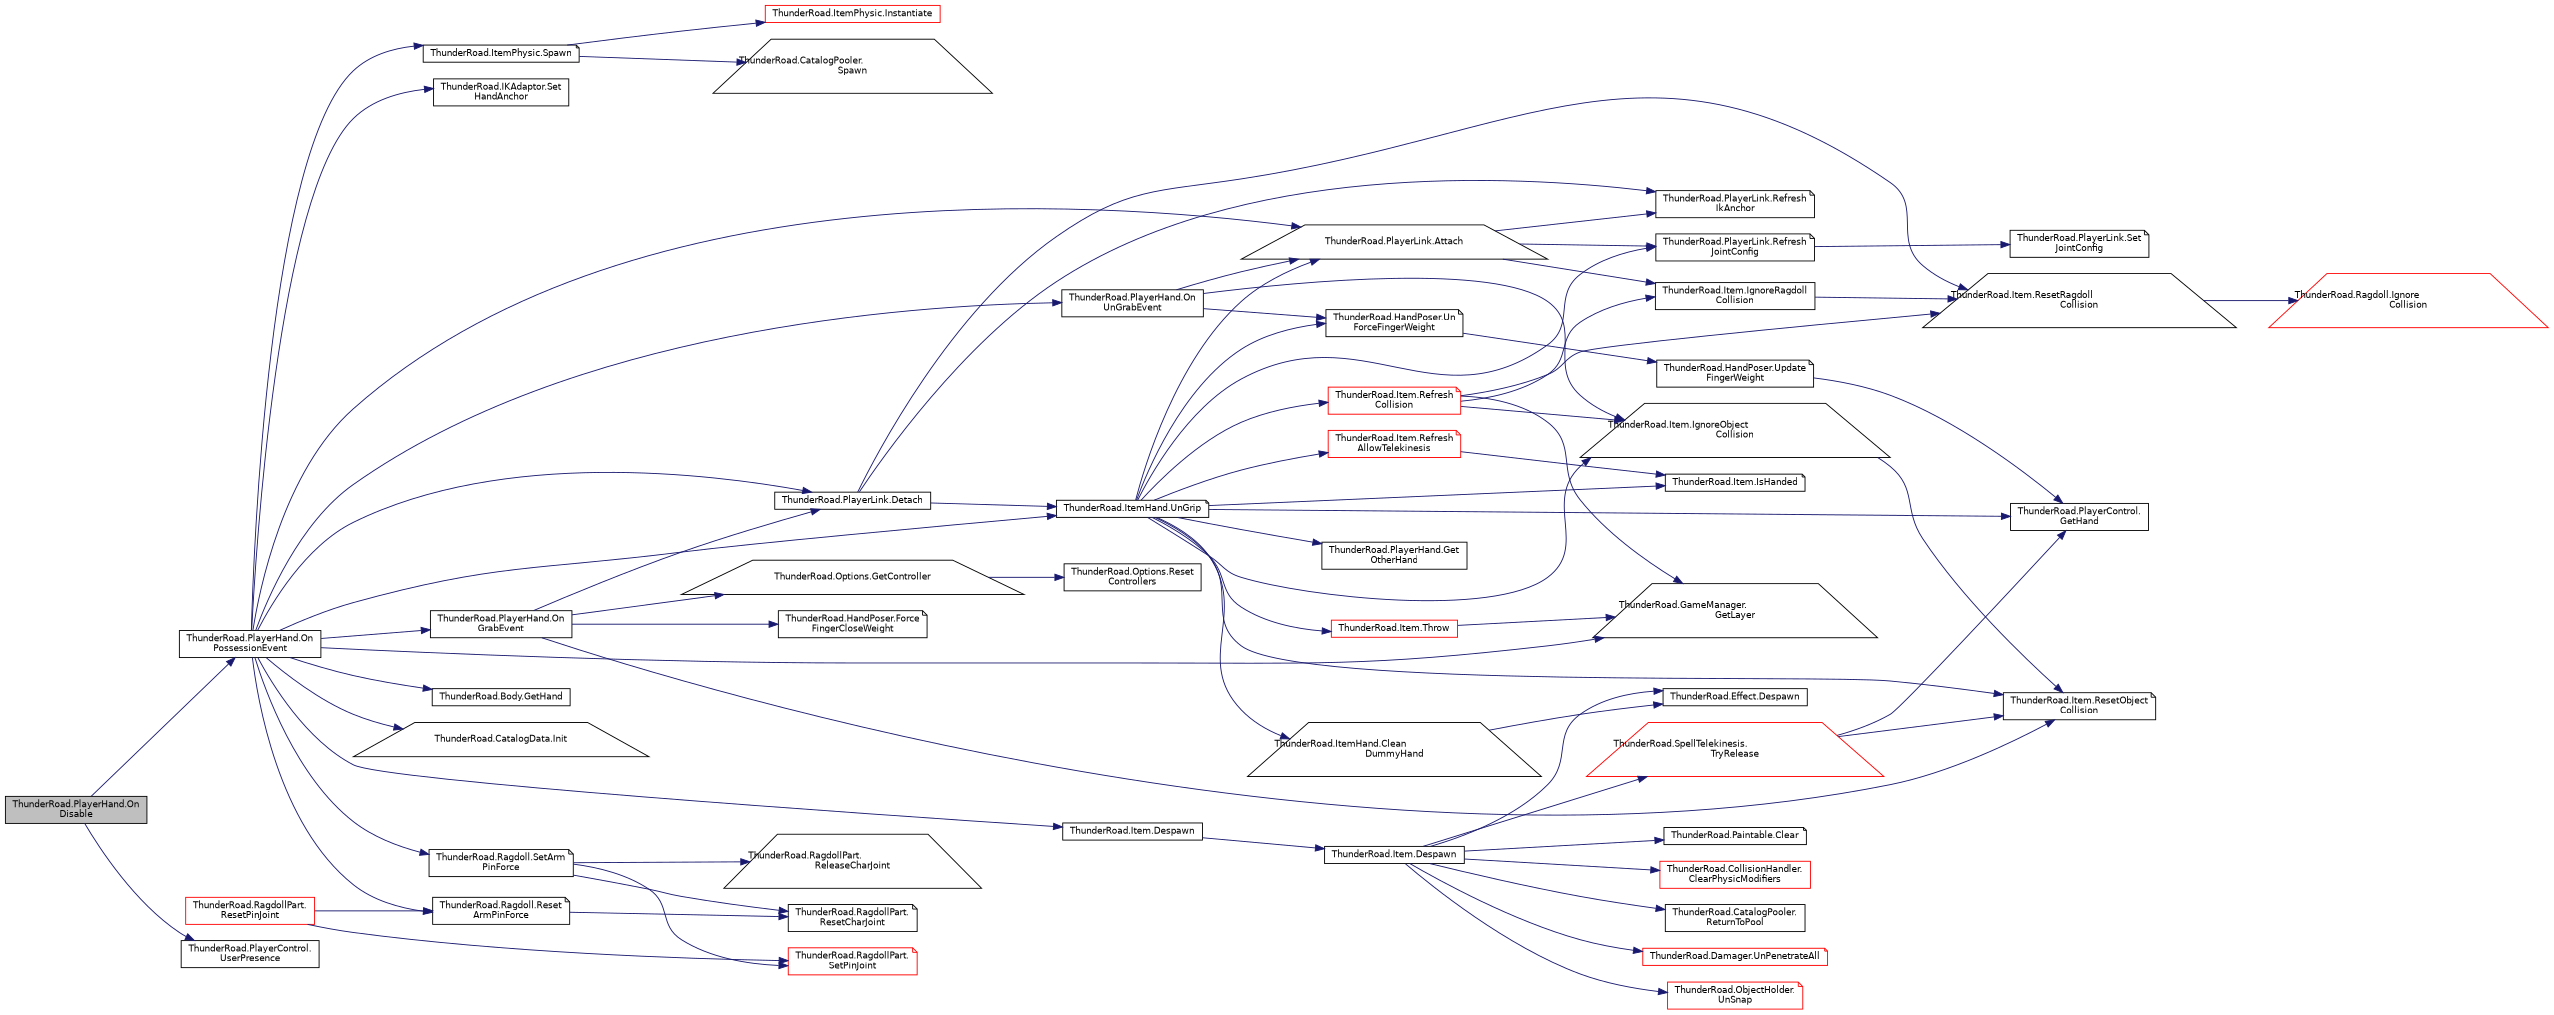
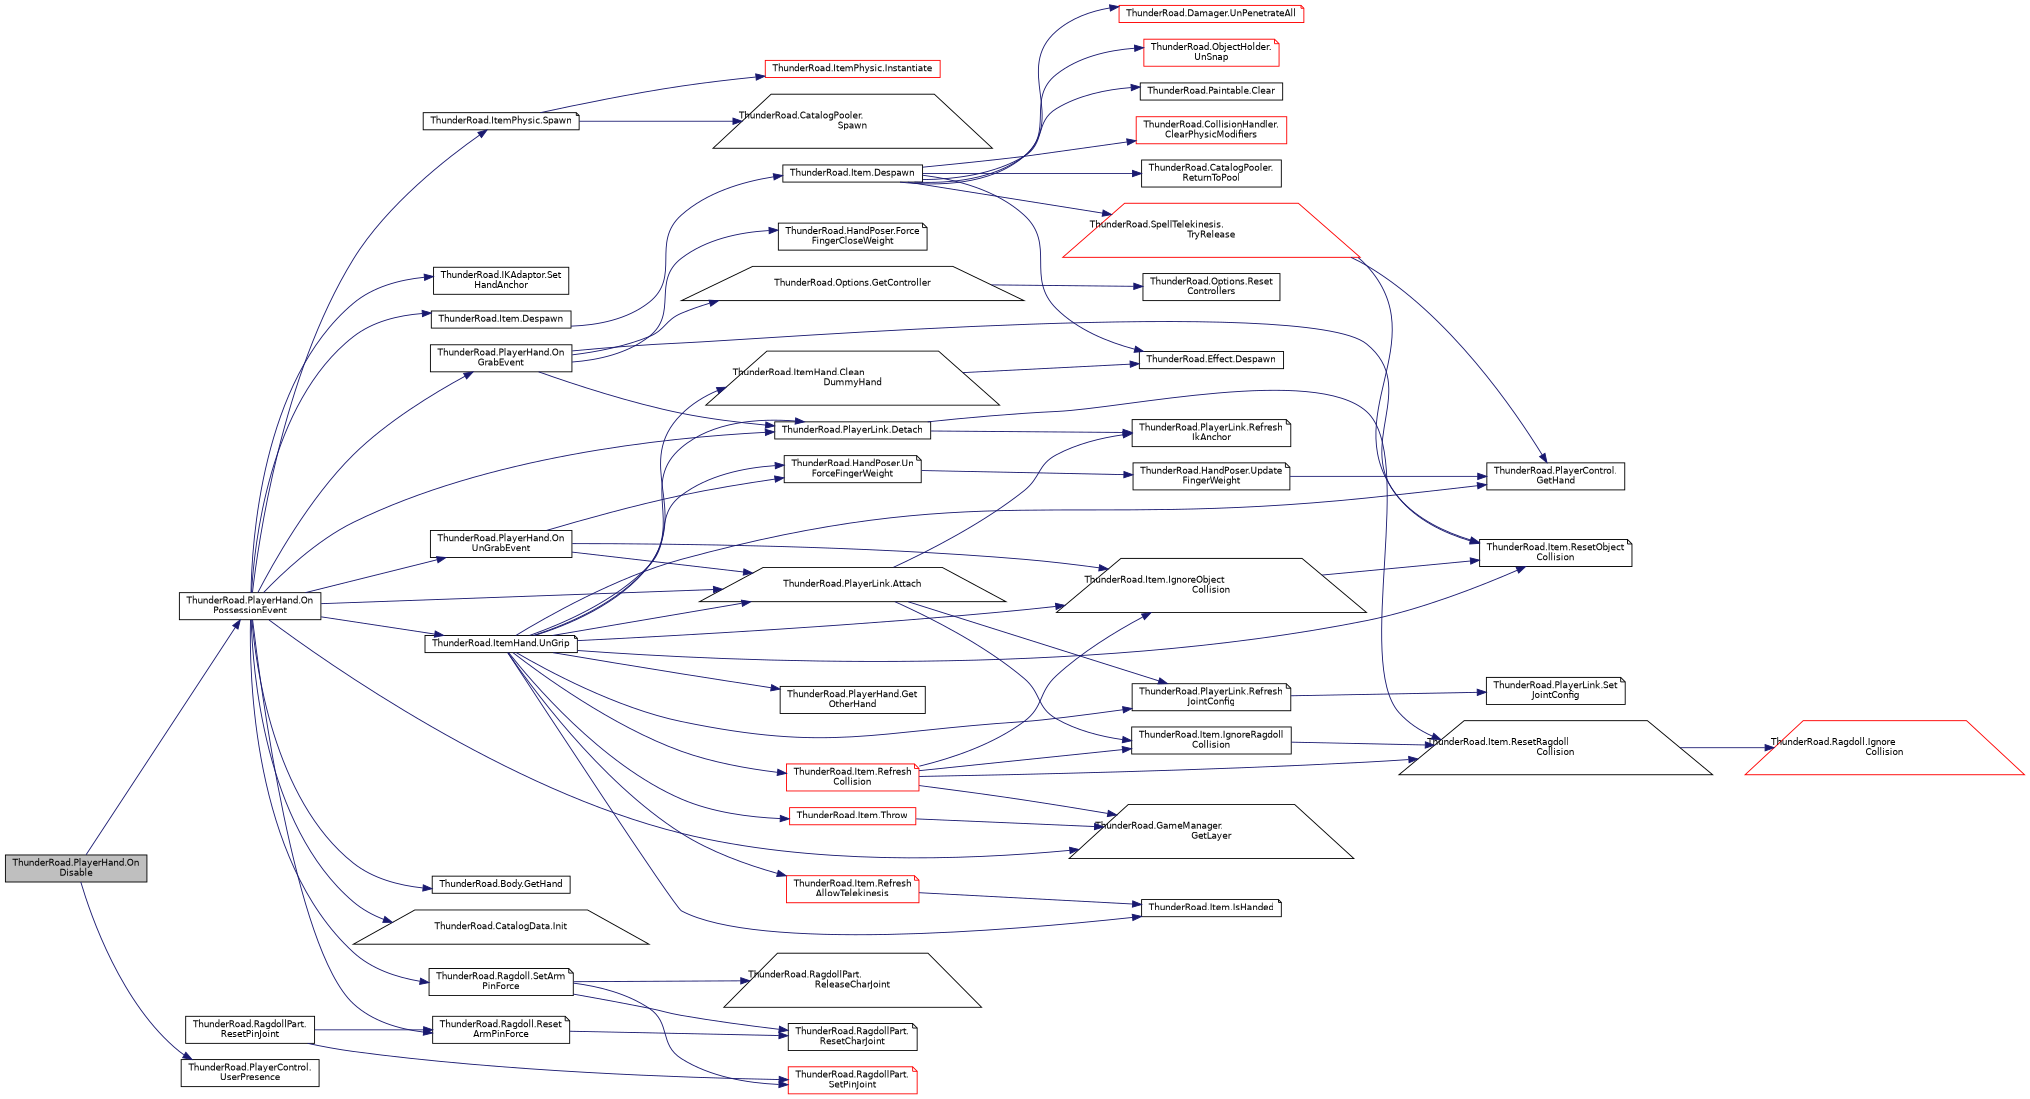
edge "ThunderRoad.PlayerLink.Detach" -> "ThunderRoad.ItemHand.UnGrip": reversed
node "ThunderRoad.Paintable.Clear": shape note -> box
node "ThunderRoad.RagdollPart. ResetPinJoint": color red -> black
